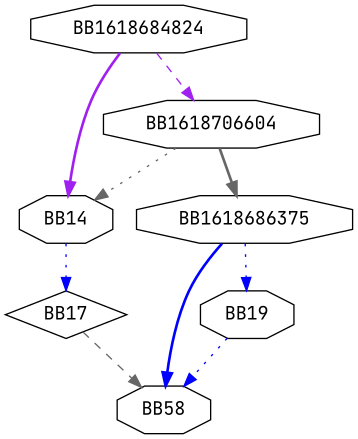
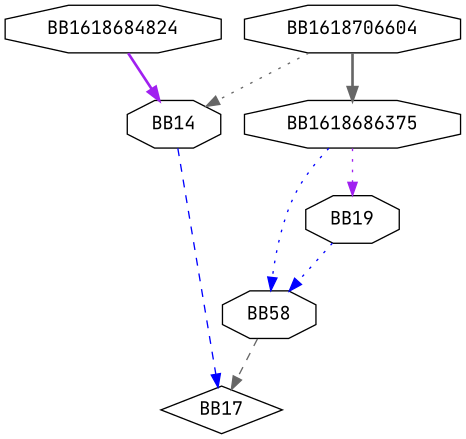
edge "BB1618684824" -> "BB1618706604": removed
edge "BB14" -> "BB17": style dotted -> dashed
edge "BB1618686375" -> "BB19": color blue -> purple
edge "BB1618686375" -> "BB58": style bold -> dotted
edge "BB17" -> "BB58": reversed
